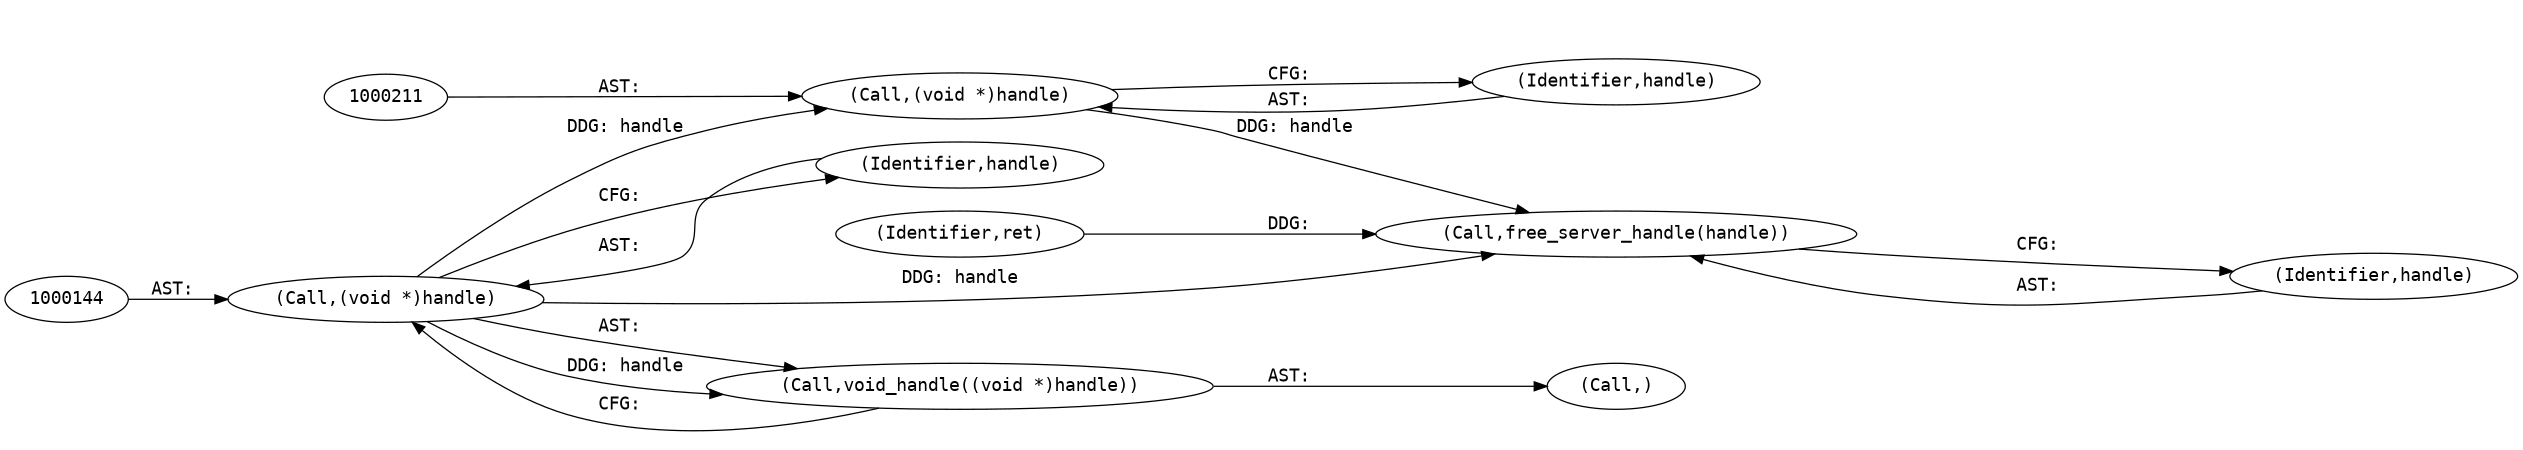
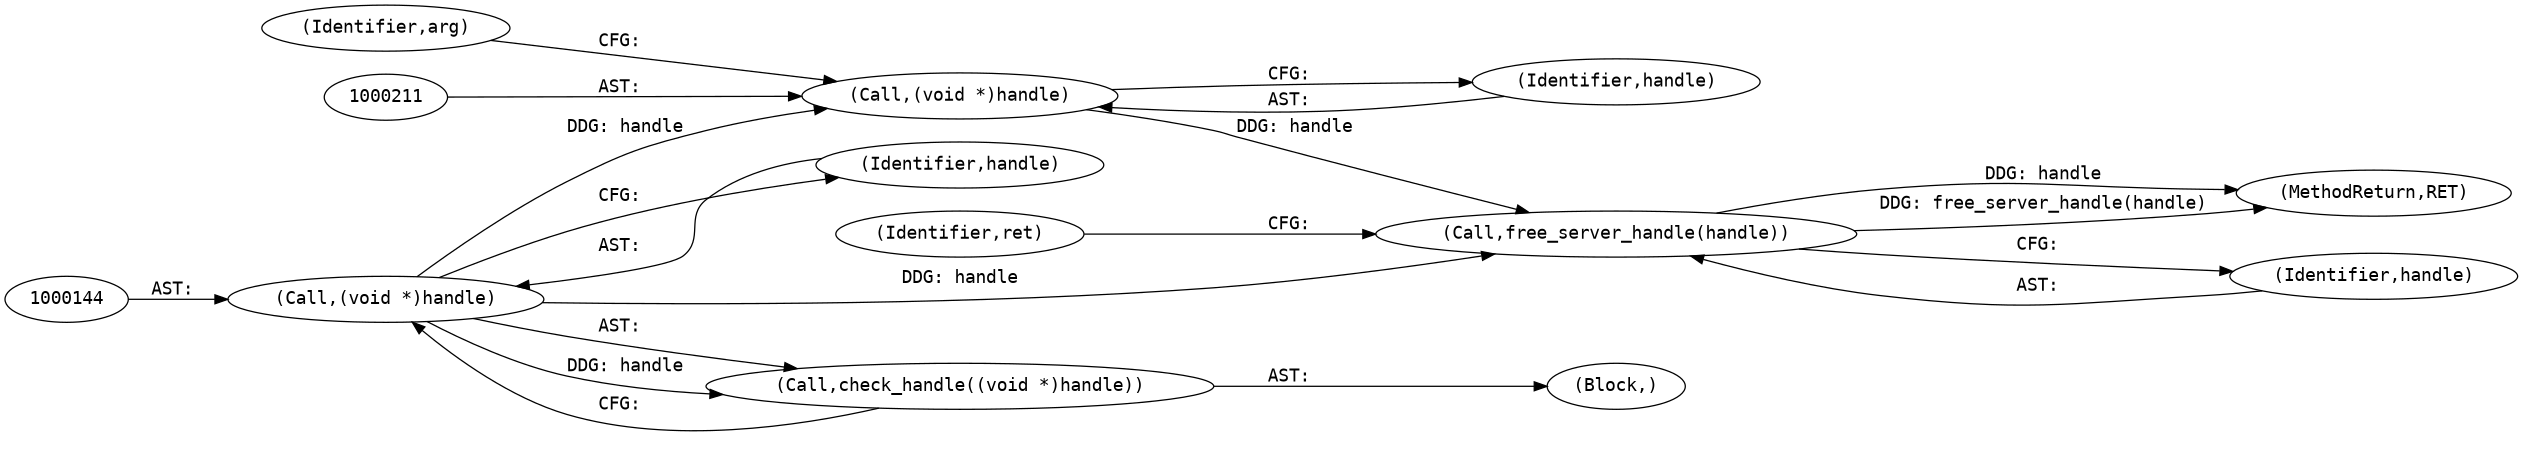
node "(Identifier,arg)": added
node "(MethodReturn,RET)": added
edge "(Identifier,ret)" -> "(Call,free_server_handle(handle))": label "DDG: " -> "CFG: "
node "(Call,void_handle((void *)handle))": label "(Call,void_handle((void *)handle))" -> "(Call,check_handle((void *)handle))"
node "(Call,)": label "(Call,)" -> "(Block,)"
